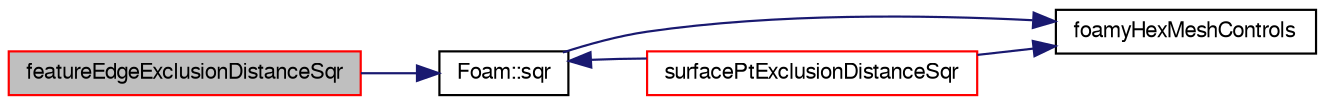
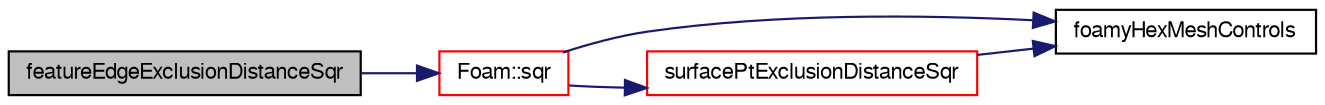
edge "surfacePtExclusionDistanceSqr" -> "Foam::sqr": reversed
node "featureEdgeExclusionDistanceSqr": color red -> black
node "Foam::sqr": color black -> red
